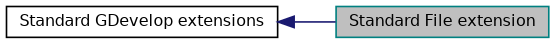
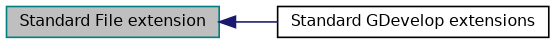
edge "Standard File extension" -> "Standard GDevelop extensions": reversed
